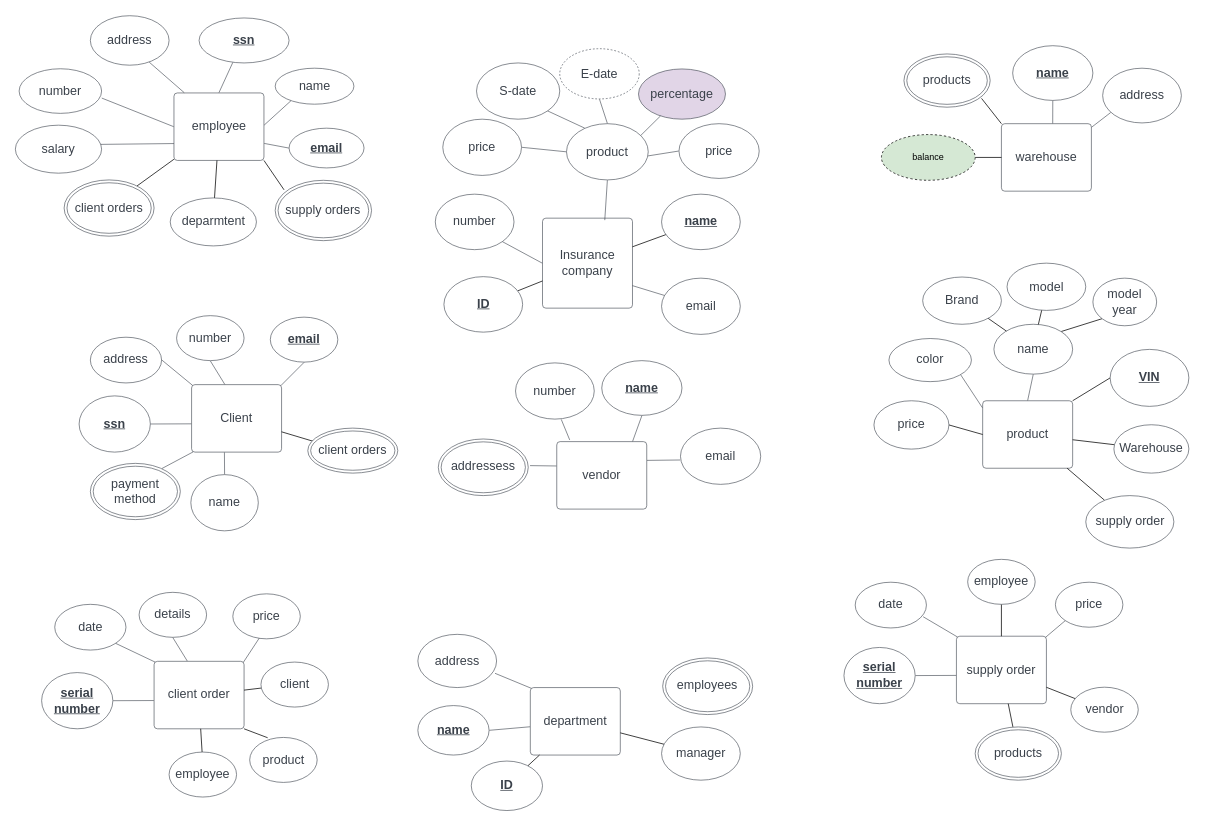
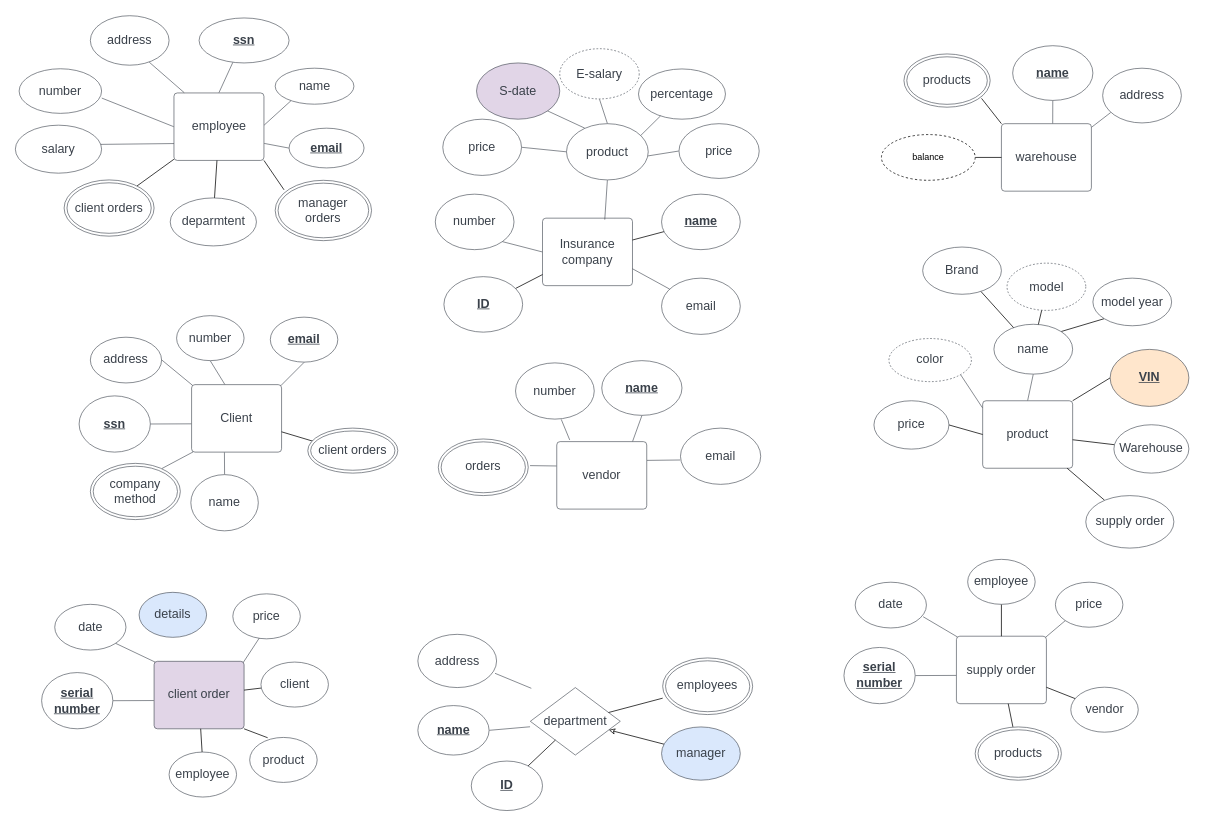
node "E-date": label "E-date" -> "E-salary"
node "S-date": fillcolor #ffffff -> #e1d5e7
node "percentage": fillcolor #e1d5e7 -> #ffffff
node "balance": fillcolor #d5e8d4 -> #ffffff
node "supply orders": label "supply orders" -> "manager orders"
node "Insurance company": size 90x90 -> 90x68
node "model": style solid -> dashed
node "Brand": moved (962, 300) -> (962, 270)
node "model year": size 64x48 -> 79x48
node "color": style solid -> dashed
node "VIN": fillcolor #ffffff -> #ffe6cc
node "addressess": label "addressess" -> "orders"
node "payment method": label "payment method" -> "company method"
node "details": fillcolor #ffffff -> #dae8fc
edge "details" -- "client order": removed
node "client order": fillcolor #ffffff -> #e1d5e7
edge "employees" -- "department": added
node "department": shape rounded rectangle -> diamond
edge "department" -- "manager": arrowhead none -> classic
node "manager": fillcolor #ffffff -> #dae8fc
